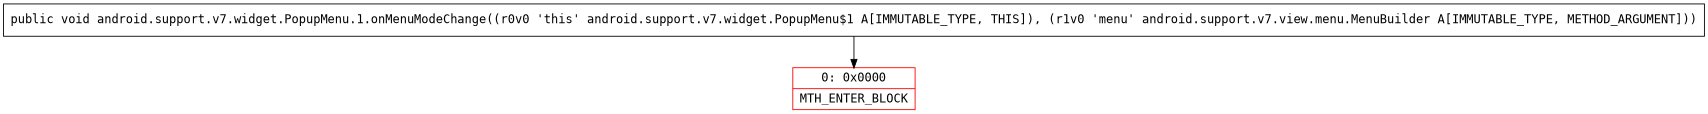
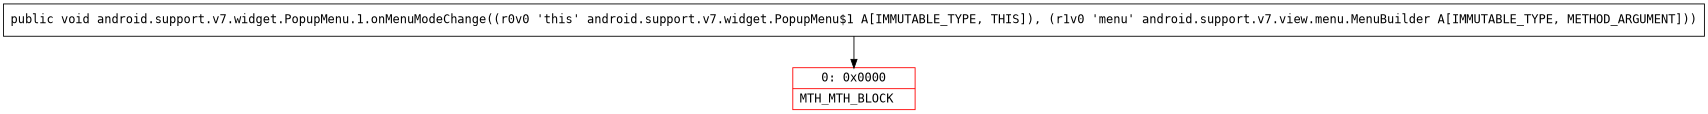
node "0: 0x0000": text "MTH_ENTER_BLOCK" -> "MTH_MTH_BLOCK"
